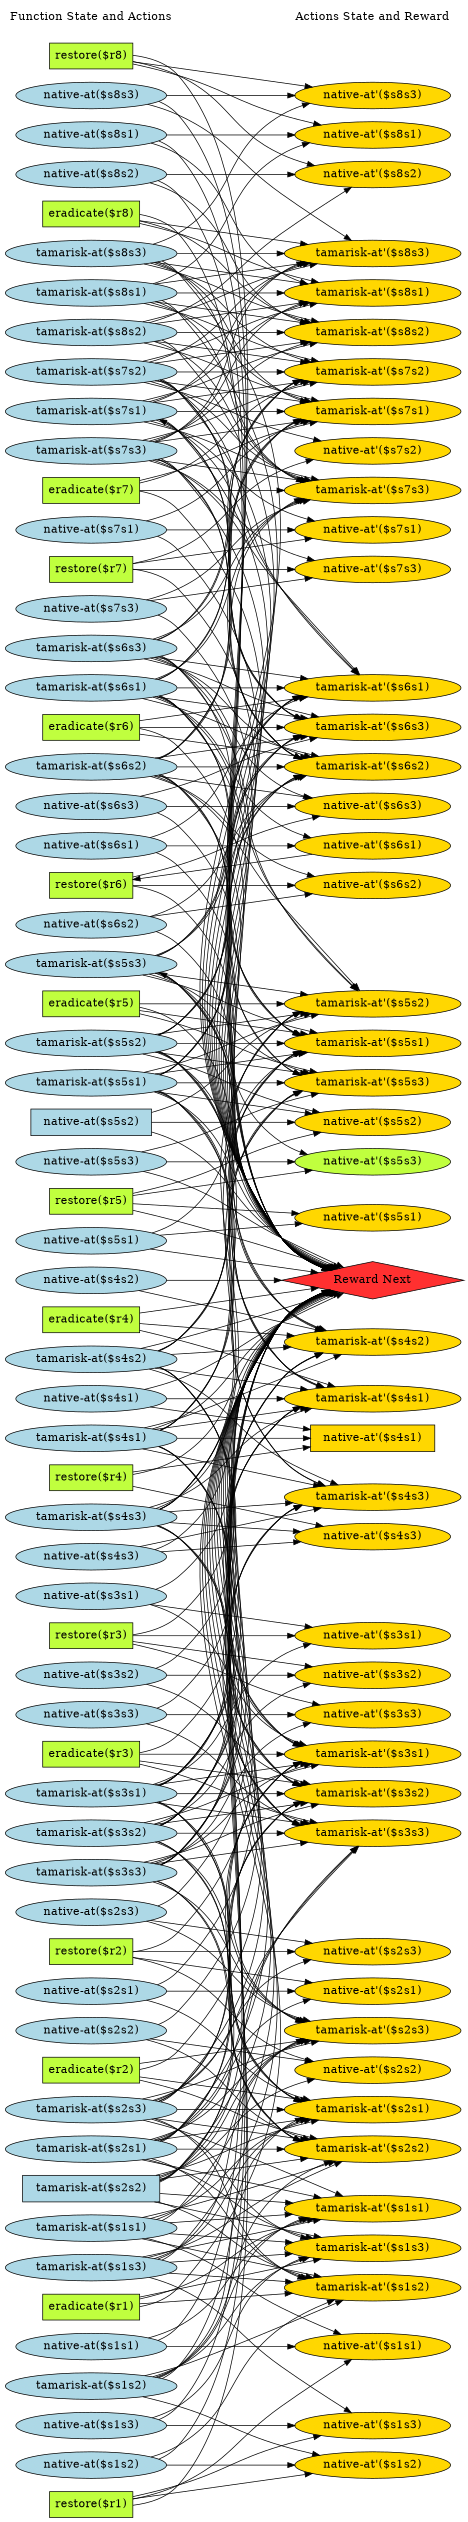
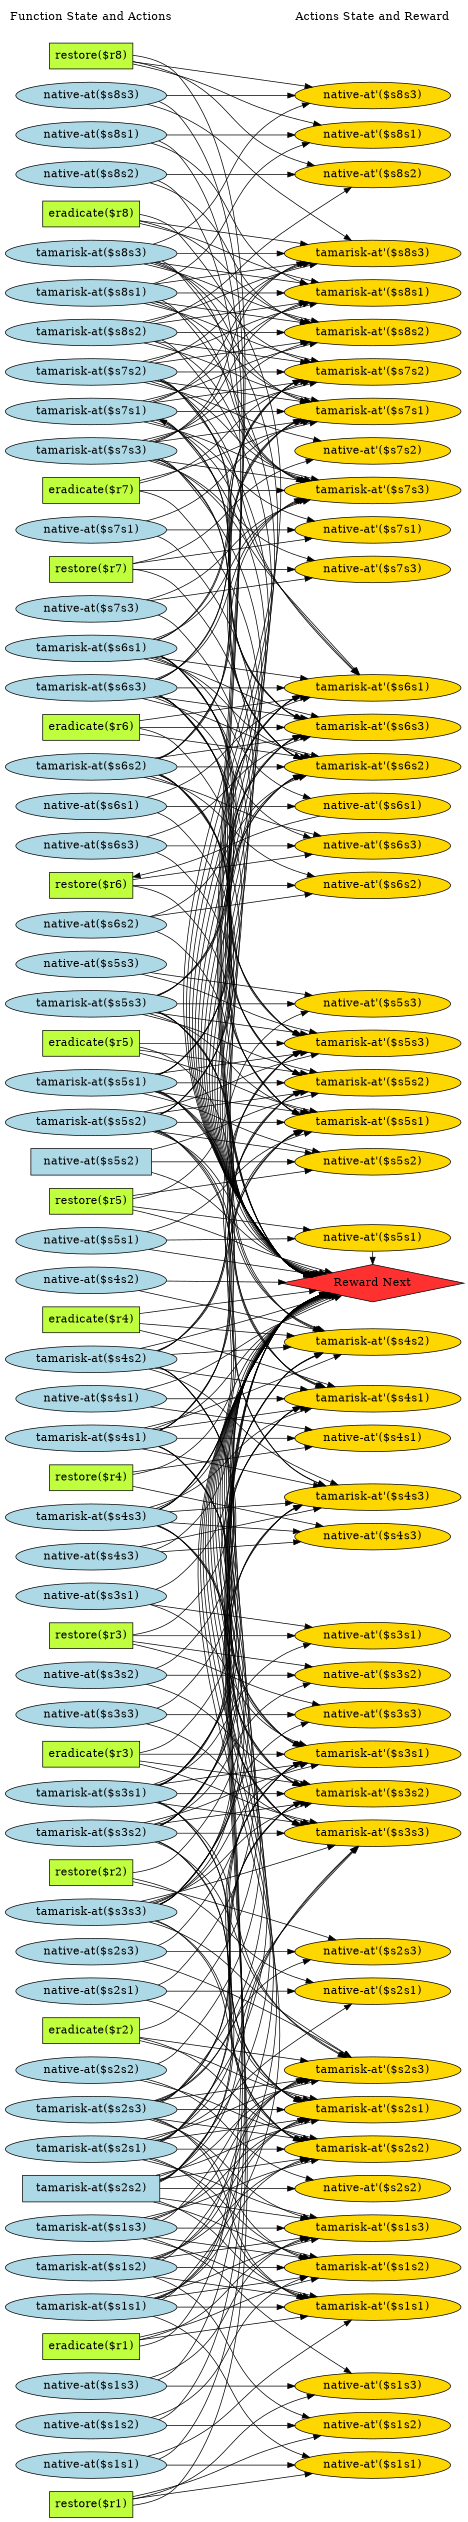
edge "tamarisk-at($s6s3)" -> "tamarisk-at'($s5s3)": added
node "native-at'($s5s3)": fillcolor olivedrab1 -> gold1
edge "tamarisk-at'($s4s1)" -> "tamarisk-at($s5s3)": reversed
edge "native-at($s5s3)" -> "Reward Next": now "native-at'($s5s1)" -> "Reward Next"
node "native-at'($s4s1)": shape box -> ellipse
edge "restore($r2)" -> "native-at'($s2s2)": removed
edge "tamarisk-at($s1s2)" -> "tamarisk-at'($s2s3)": added
